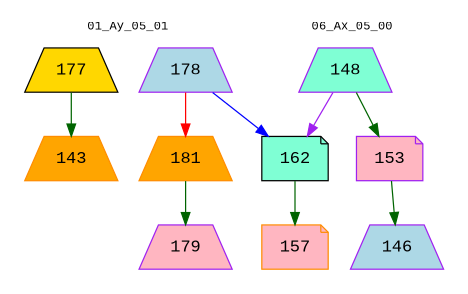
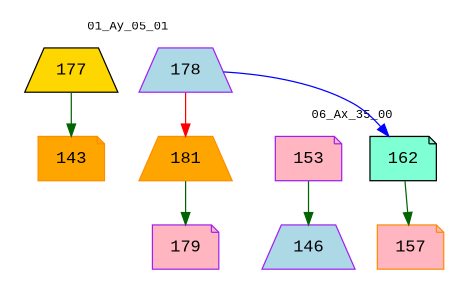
cluster "06_Ax_05_00": label "06_Ax_05_00" -> "06_Ax_35_00"
node "148": removed
node "143": shape trapezium -> note
node "179": shape trapezium -> note
